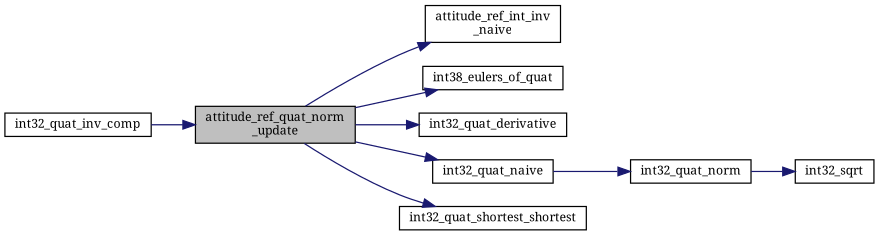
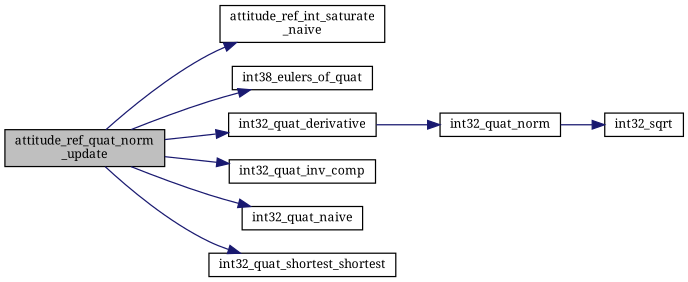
node "attitude_ref_int_inv _naive": label "attitude_ref_int_inv _naive" -> "attitude_ref_int_saturate _naive"
edge "int32_quat_inv_comp" -> "attitude_ref_quat_norm _update": reversed
edge "int32_quat_naive" -> "int32_quat_norm": now "int32_quat_derivative" -> "int32_quat_norm"
